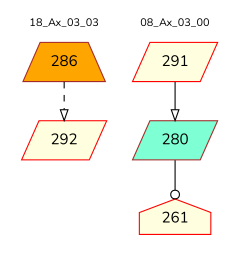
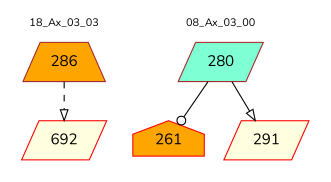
edge "291" -> "280": reversed
node "292": label "292" -> "692"
node "261": fillcolor lightyellow -> orange
